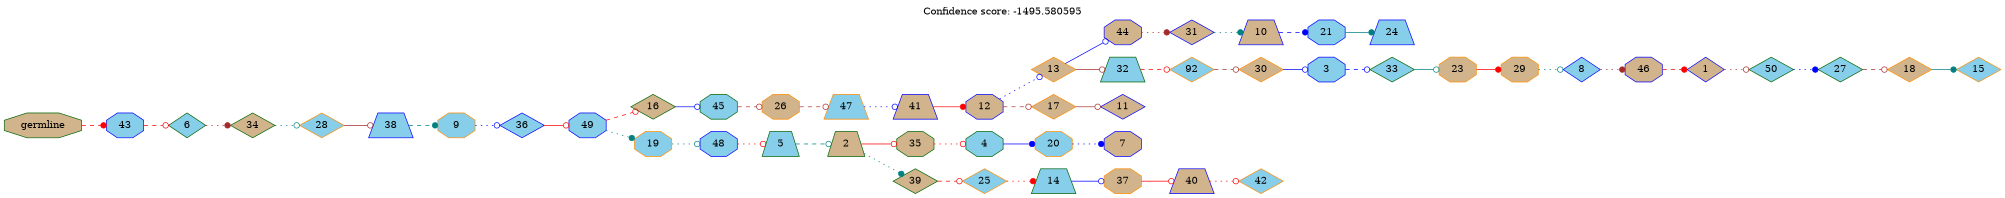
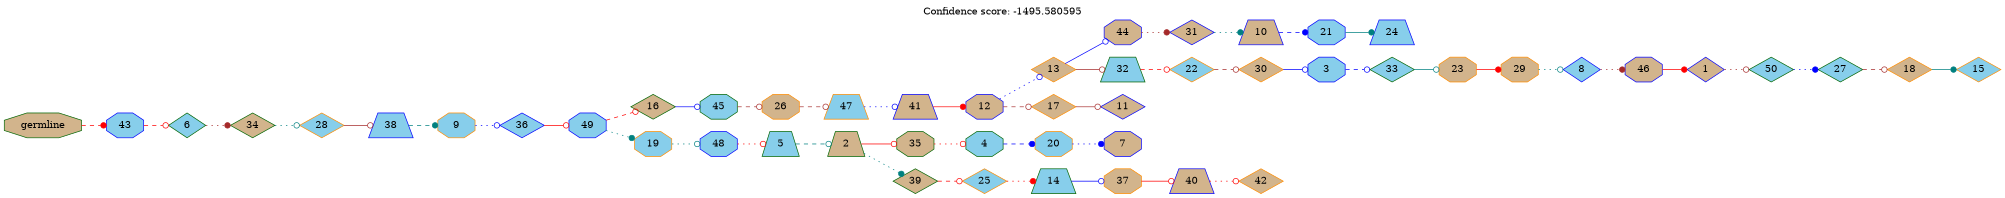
node "92": label "92" -> "22"
edge "46" -> "1": style dashed -> solid
edge "4" -> "20": style solid -> dashed
node "42": fillcolor skyblue -> tan
